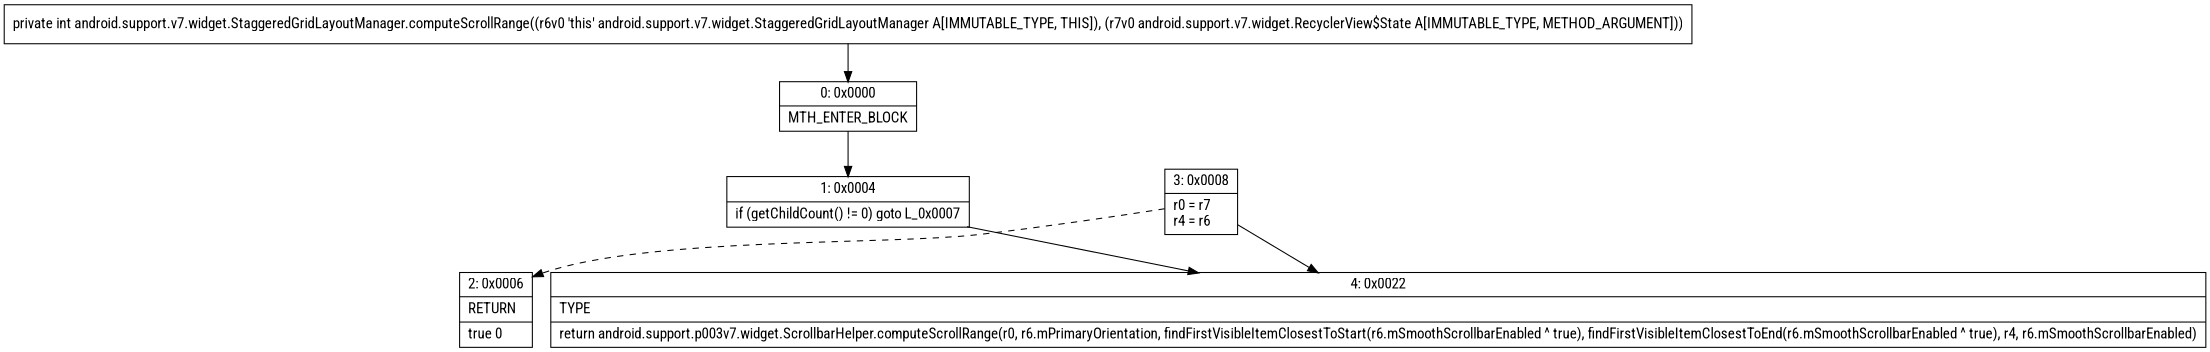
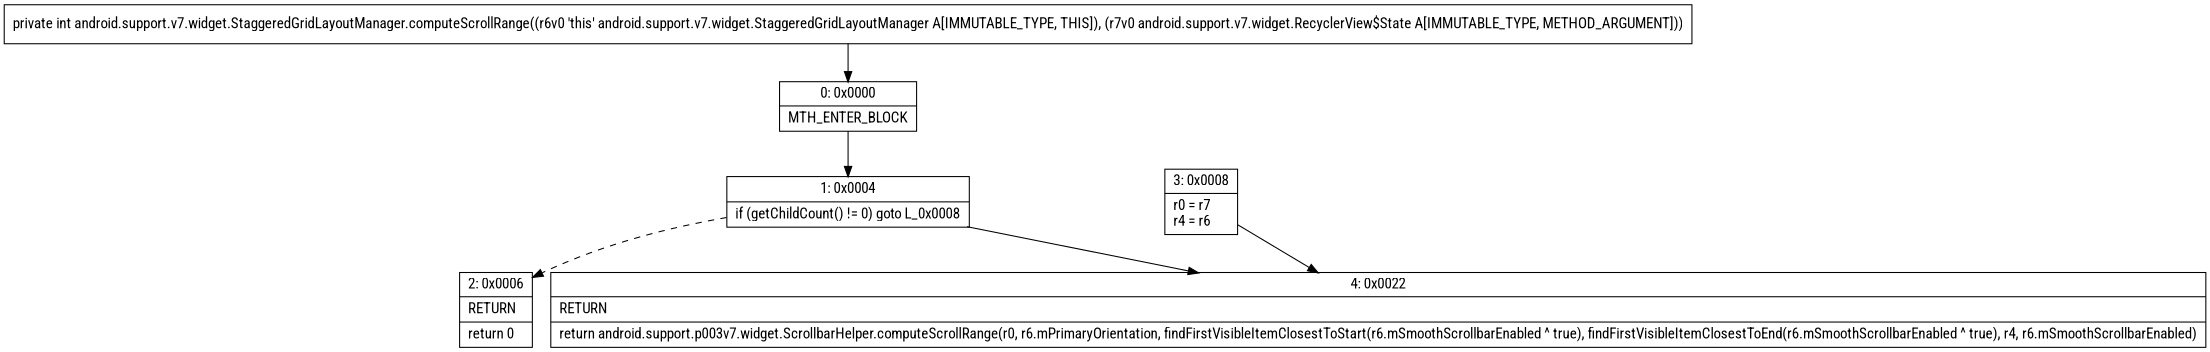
node "1: 0x0004": text "if (getChildCount() != 0) goto L_0x0007" -> "if (getChildCount() != 0) goto L_0x0008"
edge "3: 0x0008" -> "2: 0x0006": now "1: 0x0004" -> "2: 0x0006"
node "4: 0x0022": text "TYPE" -> "RETURN"
node "2: 0x0006": text "true 0" -> "return 0"
